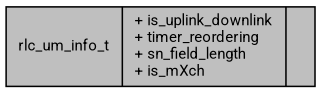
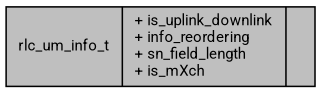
node "rlc_um_info_t": text "+ timer_reordering" -> "+ info_reordering"
